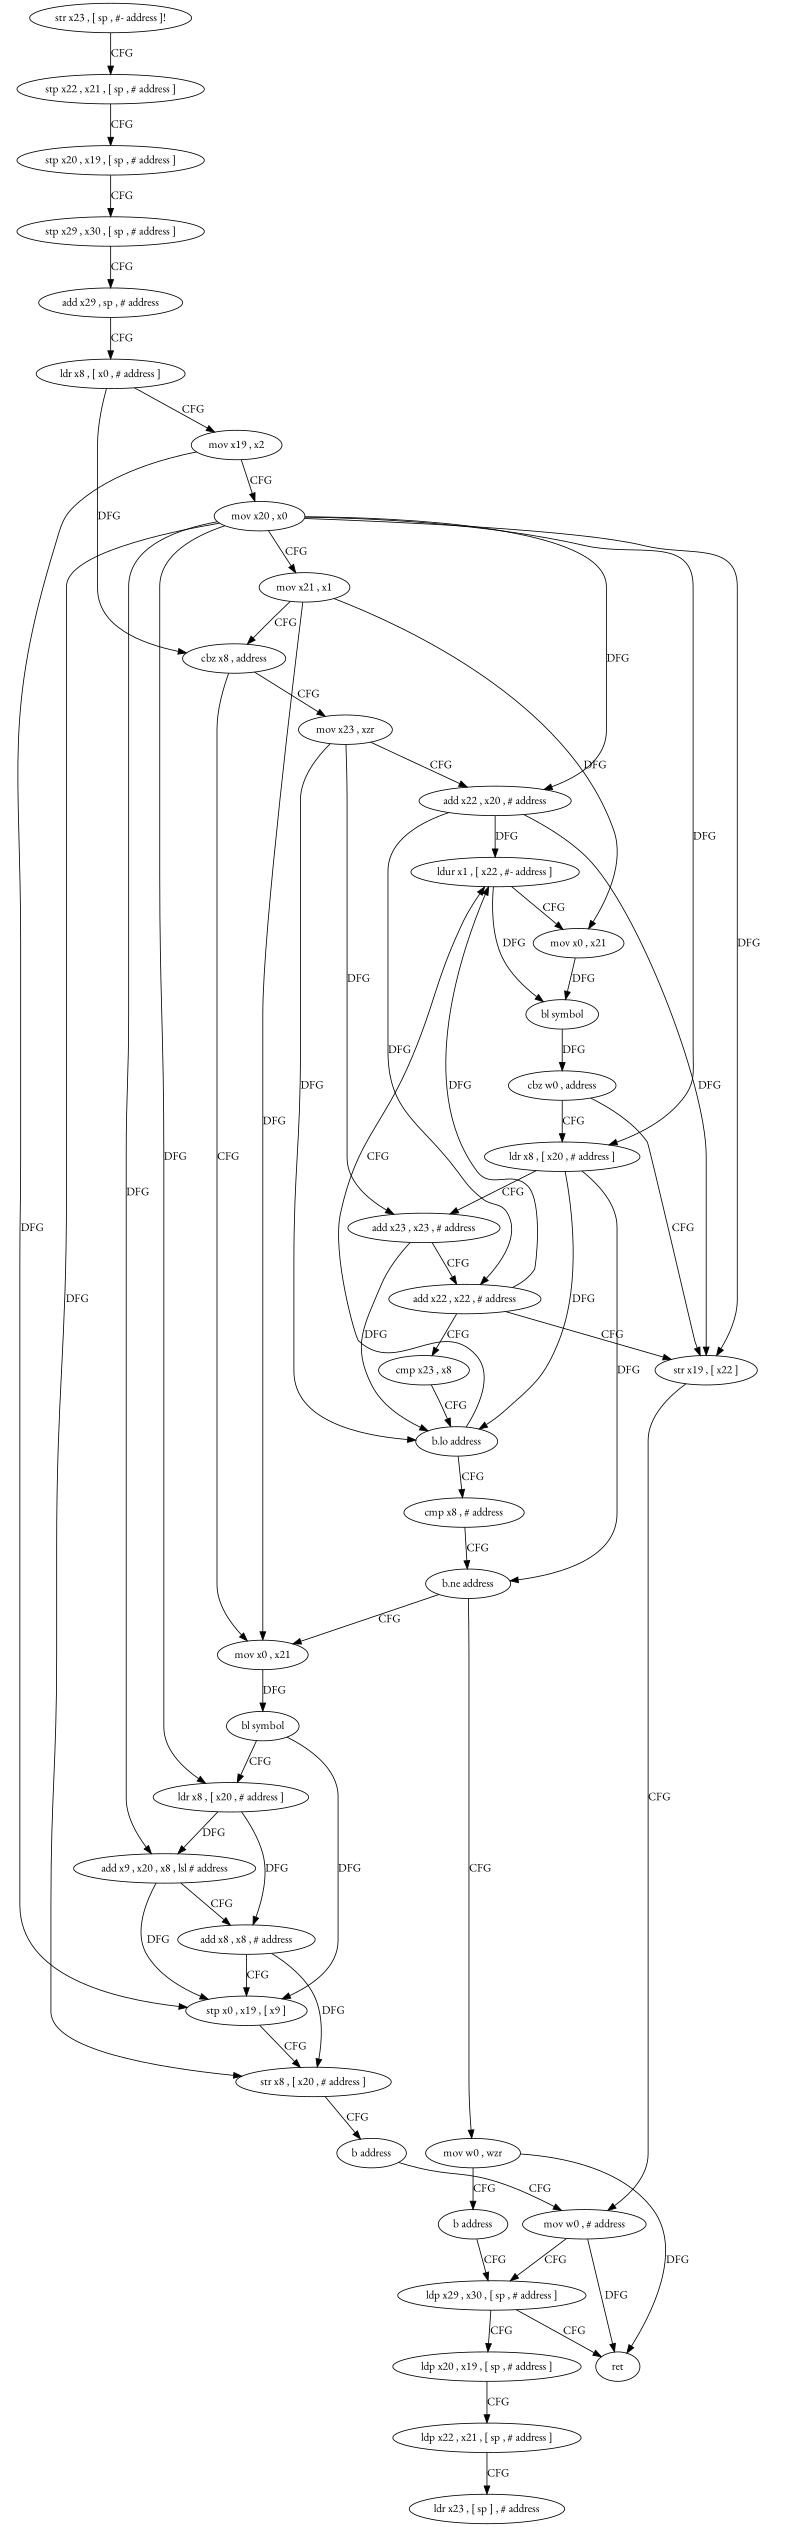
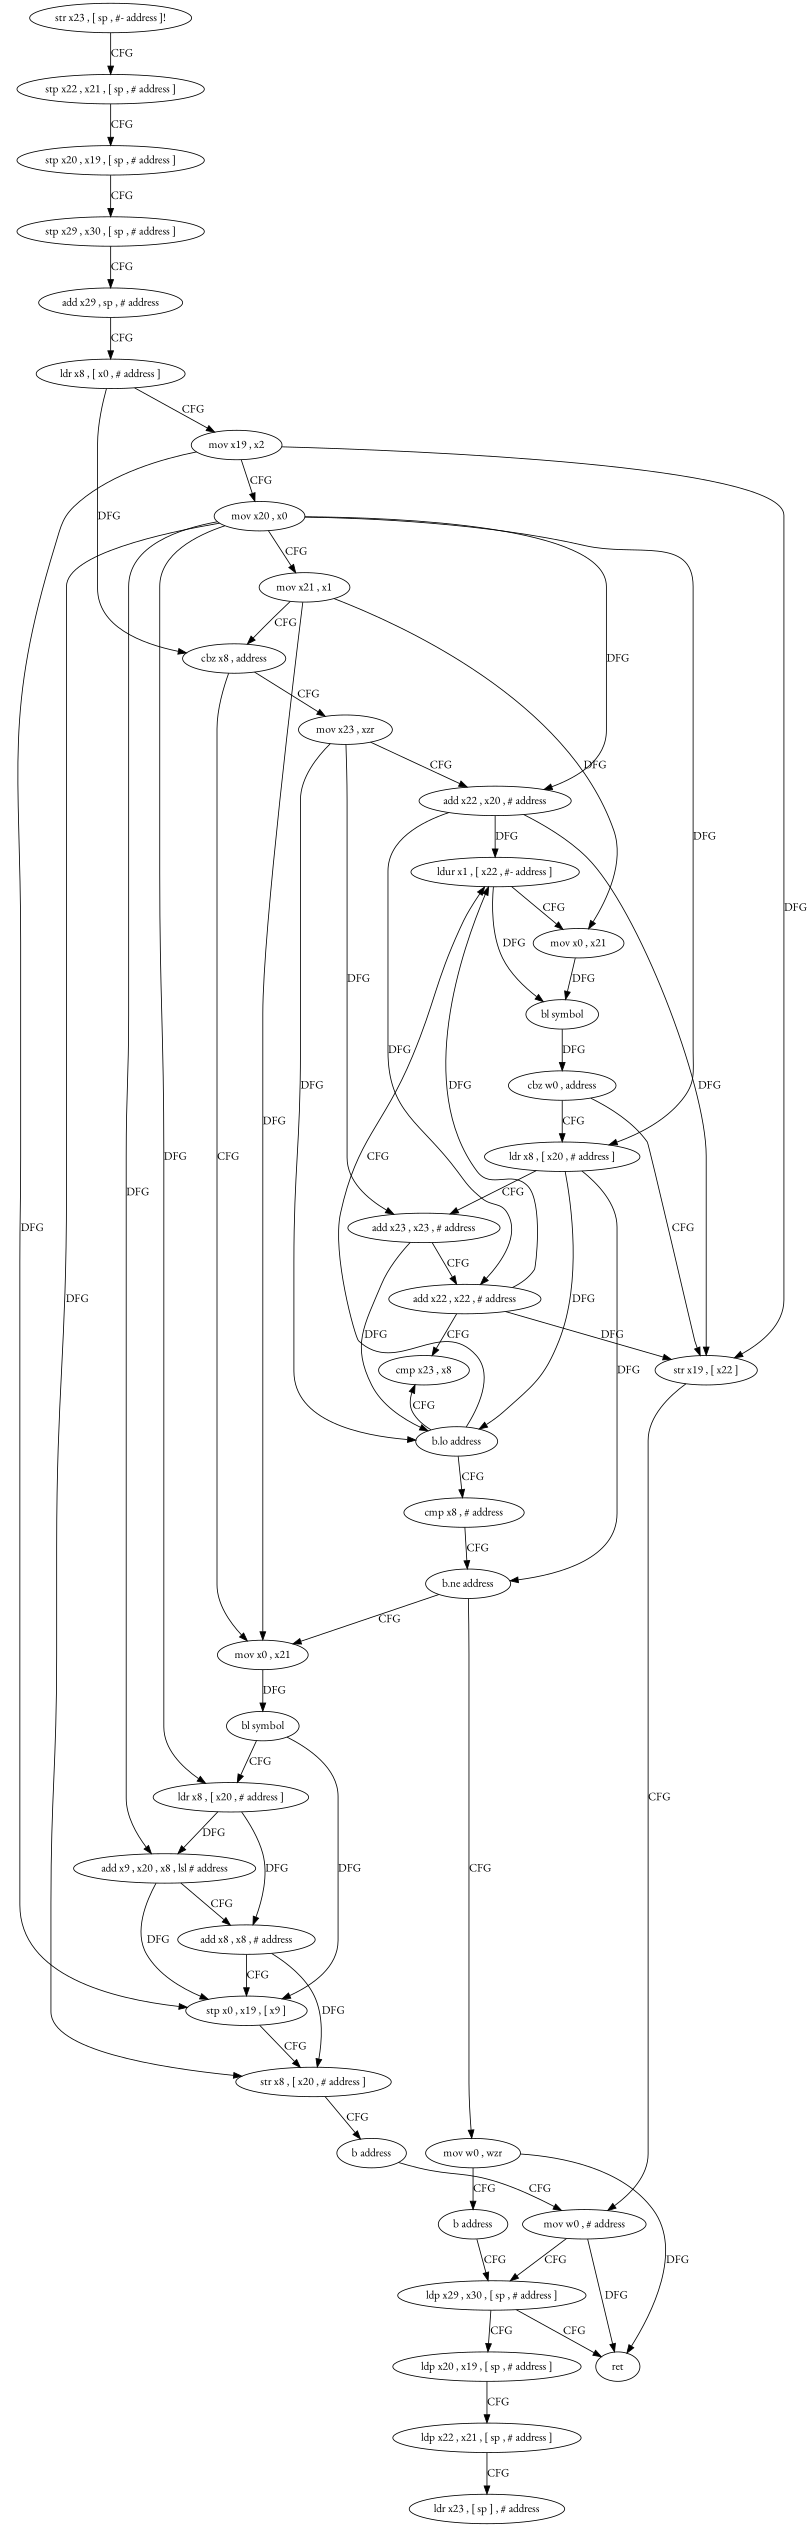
edge "mov x20 , x0" -> "str x19 , [ x22 ]": now "mov x19 , x2" -> "str x19 , [ x22 ]"
edge "add x22 , x22 , # address" -> "str x19 , [ x22 ]": label "CFG" -> "DFG"
edge "cmp x23 , x8" -> "b.lo address": reversed
